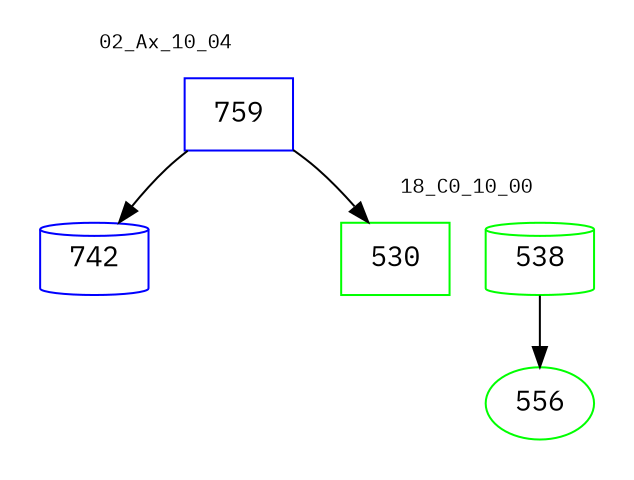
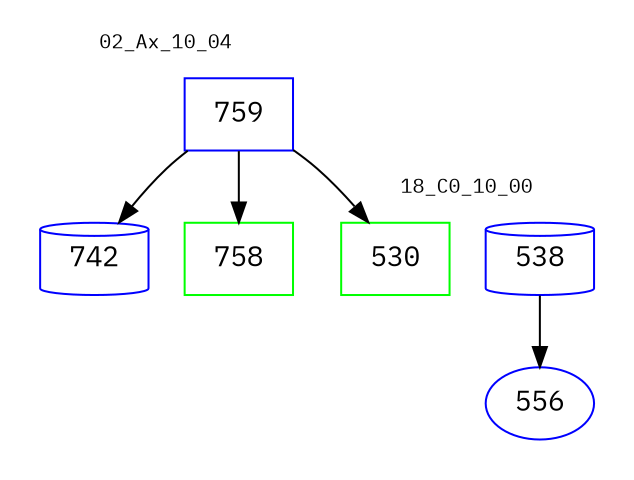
node "758": added
node "538": color green -> blue
node "556": color green -> blue
